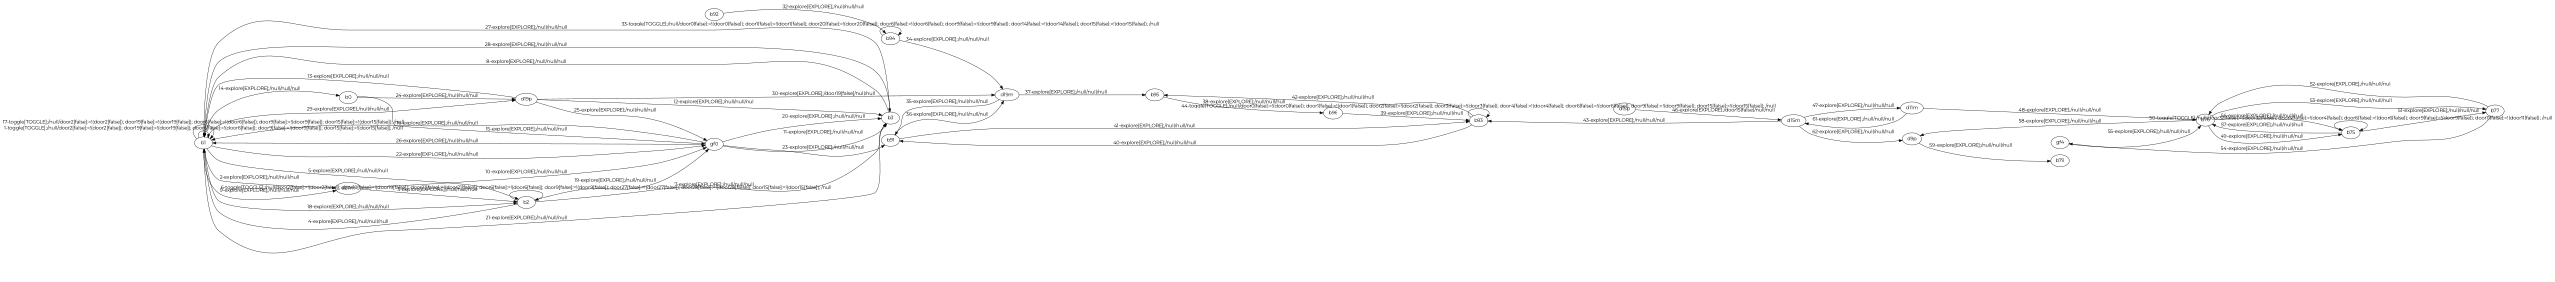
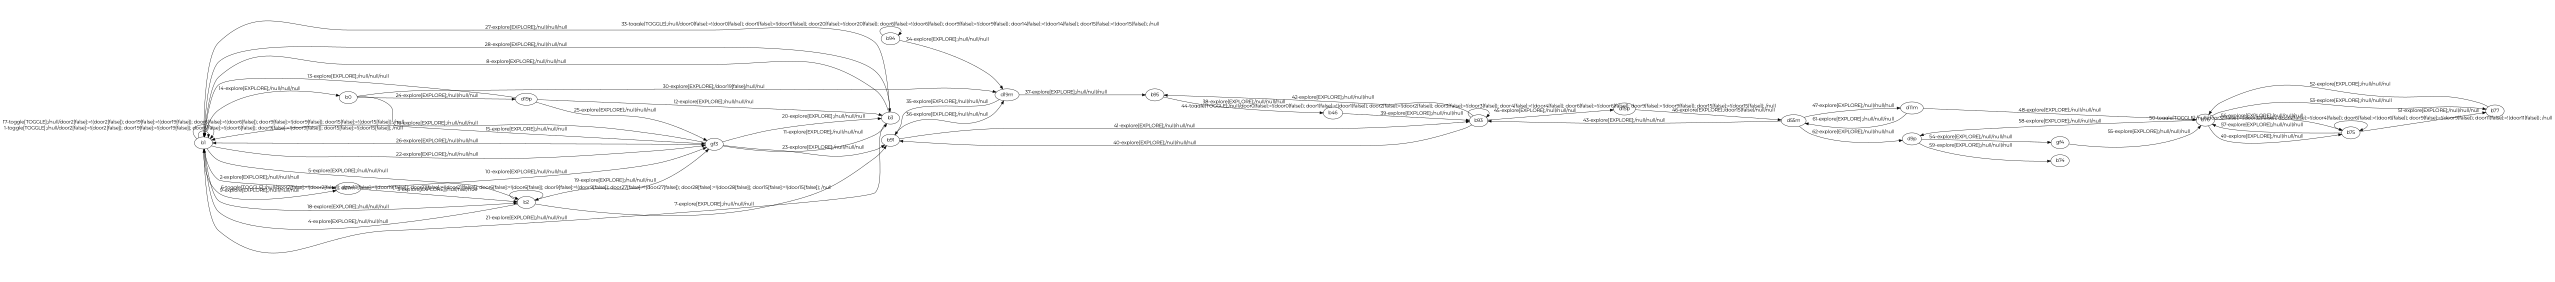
node "b92": removed
edge "d19p" -> "d19m": now "b0" -> "d19m"
edge "b1" -> "d19p": removed, label "29-explore[EXPLORE];/null/null/null"
node "b96": label "b96" -> "b46"
edge "b93" -> "d15p": added, label "45-explore[EXPLORE];/null/null/null"
node "d15m": label "d15m" -> "d55m"
node "gf0": label "gf0" -> "gf3"
edge "b77" -> "gf4": now "d9p" -> "gf4"
node "b79": label "b79" -> "b74"
edge "b2" -> "b3": now "b2" -> "b91"
